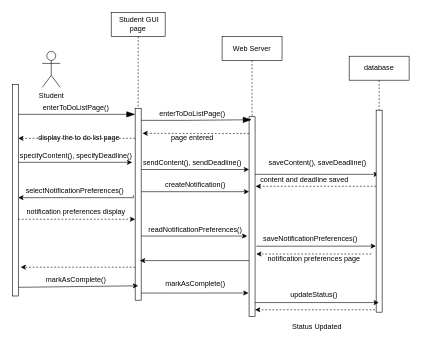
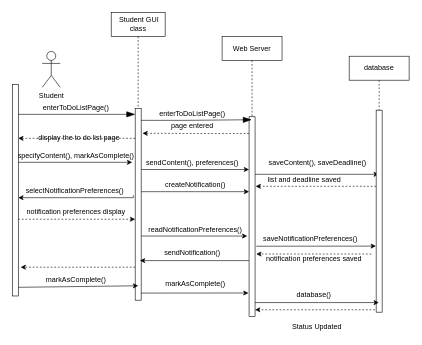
node "Student GUI page": label "Student GUI page" -> "Student GUI class"
node "page entered": moved (192, 138) -> (192, 126)
node "specifyContent(), specifyDeadline()": label "specifyContent(), specifyDeadline()" -> "specifyContent(), markAsComplete()"
node "sendContent(), sendDeadline()": label "sendContent(), sendDeadline()" -> "sendContent(), preferences()"
node "content and deadline saved": label "content and deadline saved" -> "list and deadline saved"
node "sendNotification()": added
node "notification preferences page": label "notification preferences page" -> "notification preferences saved"
node "updateStatus()": label "updateStatus()" -> "database()"
